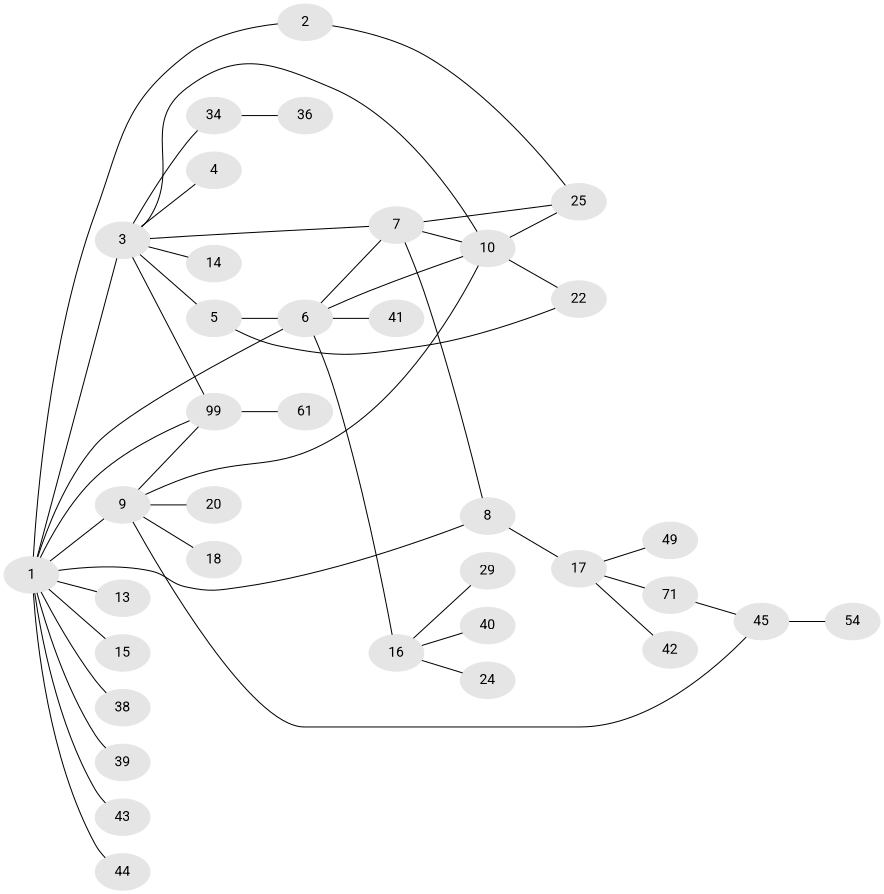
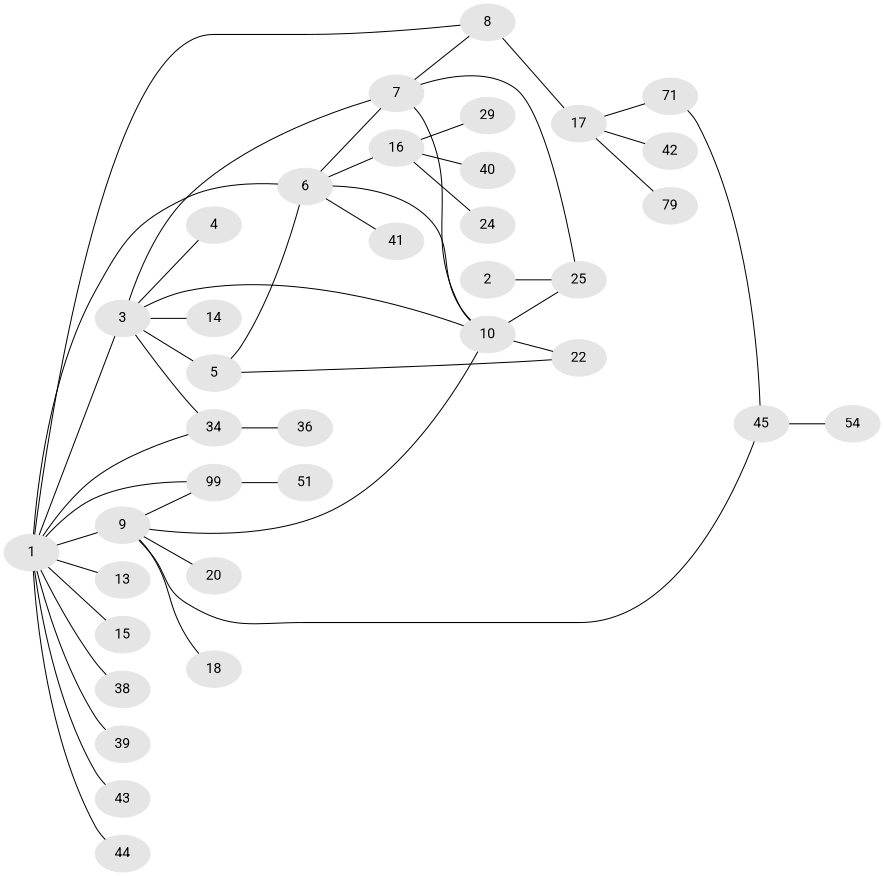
edge "2" -- "1": now "34" -- "1"
edge "3" -- "99": removed
node "61": label "61" -> "51"
node "49": label "49" -> "79"
